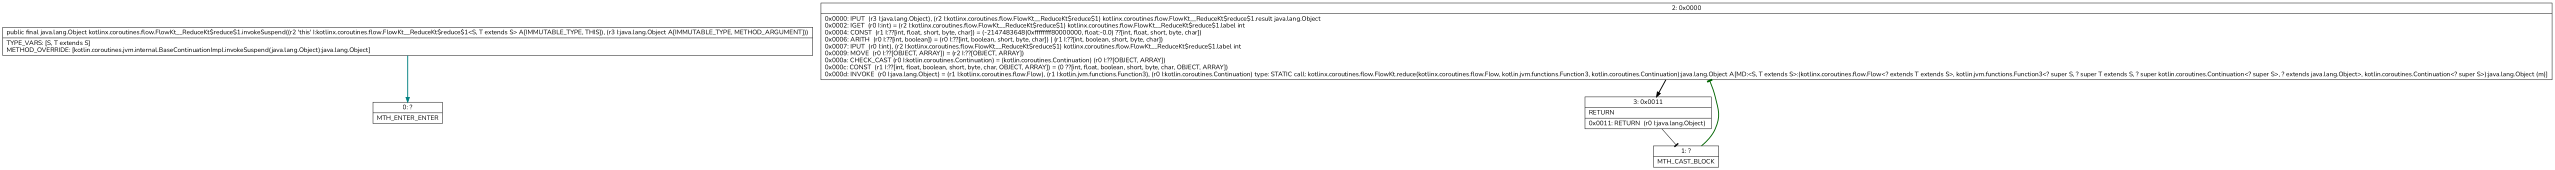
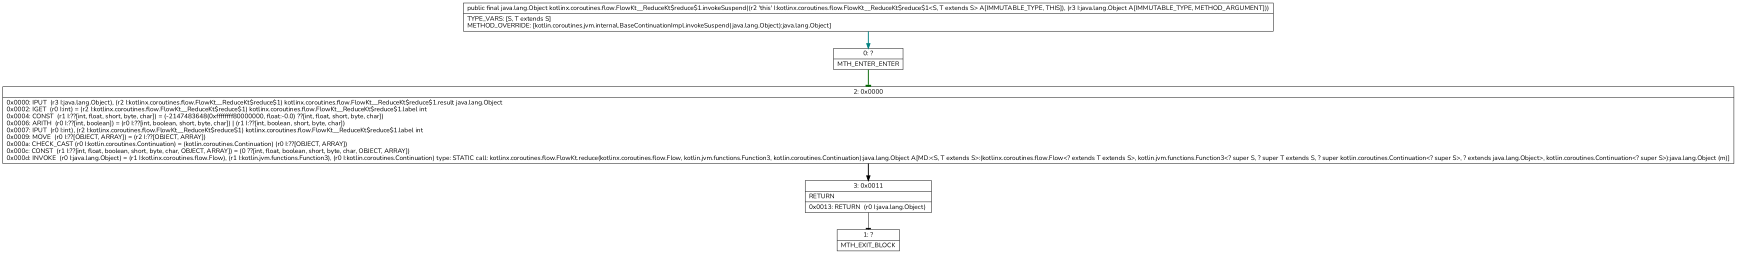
edge "1: ?" -> "2: 0x0000": now "0: ?" -> "2: 0x0000"
node "3: 0x0011": text "0x0011: RETURN  (r0 I:java.lang.Object)" -> "0x0013: RETURN  (r0 I:java.lang.Object)"
node "1: ?": text "MTH_CAST_BLOCK" -> "MTH_EXIT_BLOCK"
